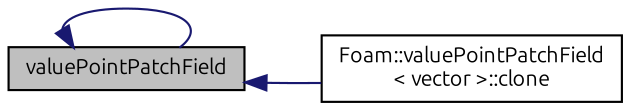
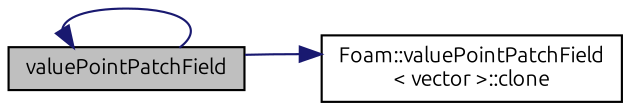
edge "Foam::valuePointPatchField < vector >::clone" -> "valuePointPatchField": reversed
